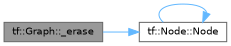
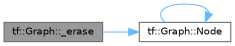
node "tf::Node::Node": label "tf::Node::Node" -> "tf::Graph::Node"
